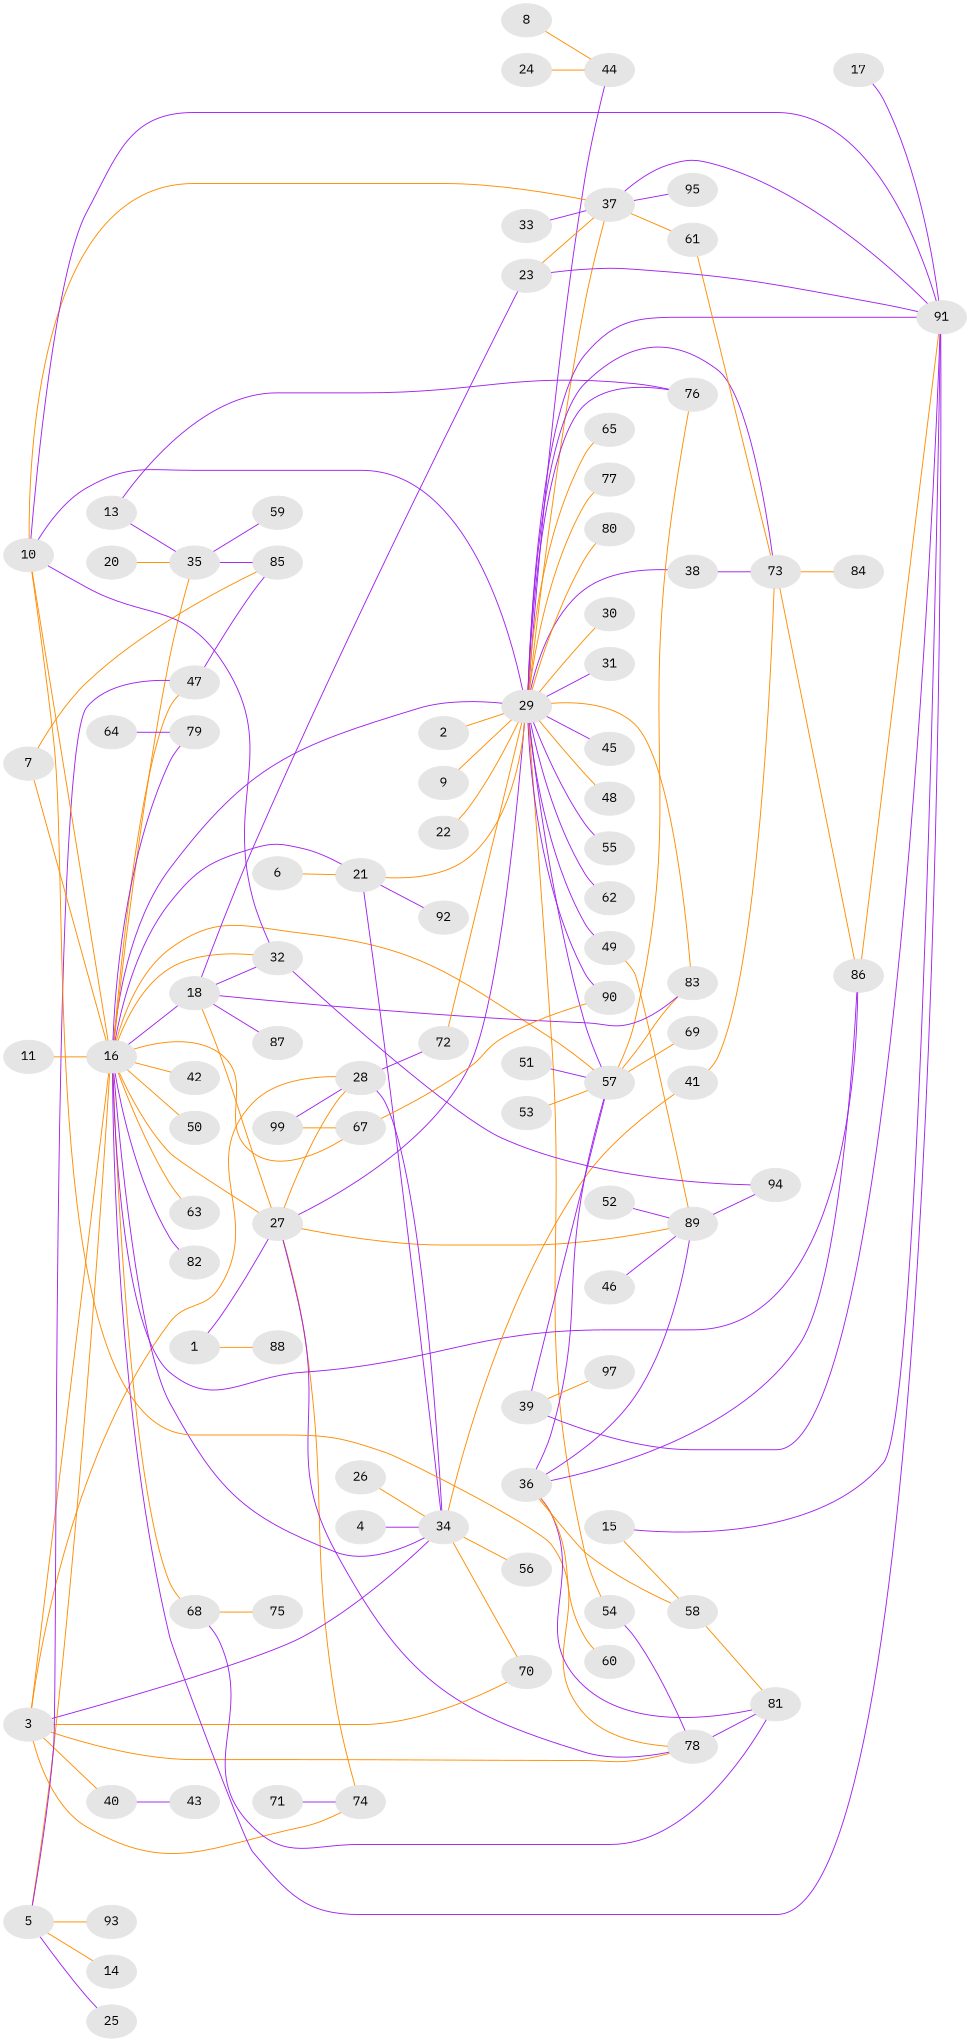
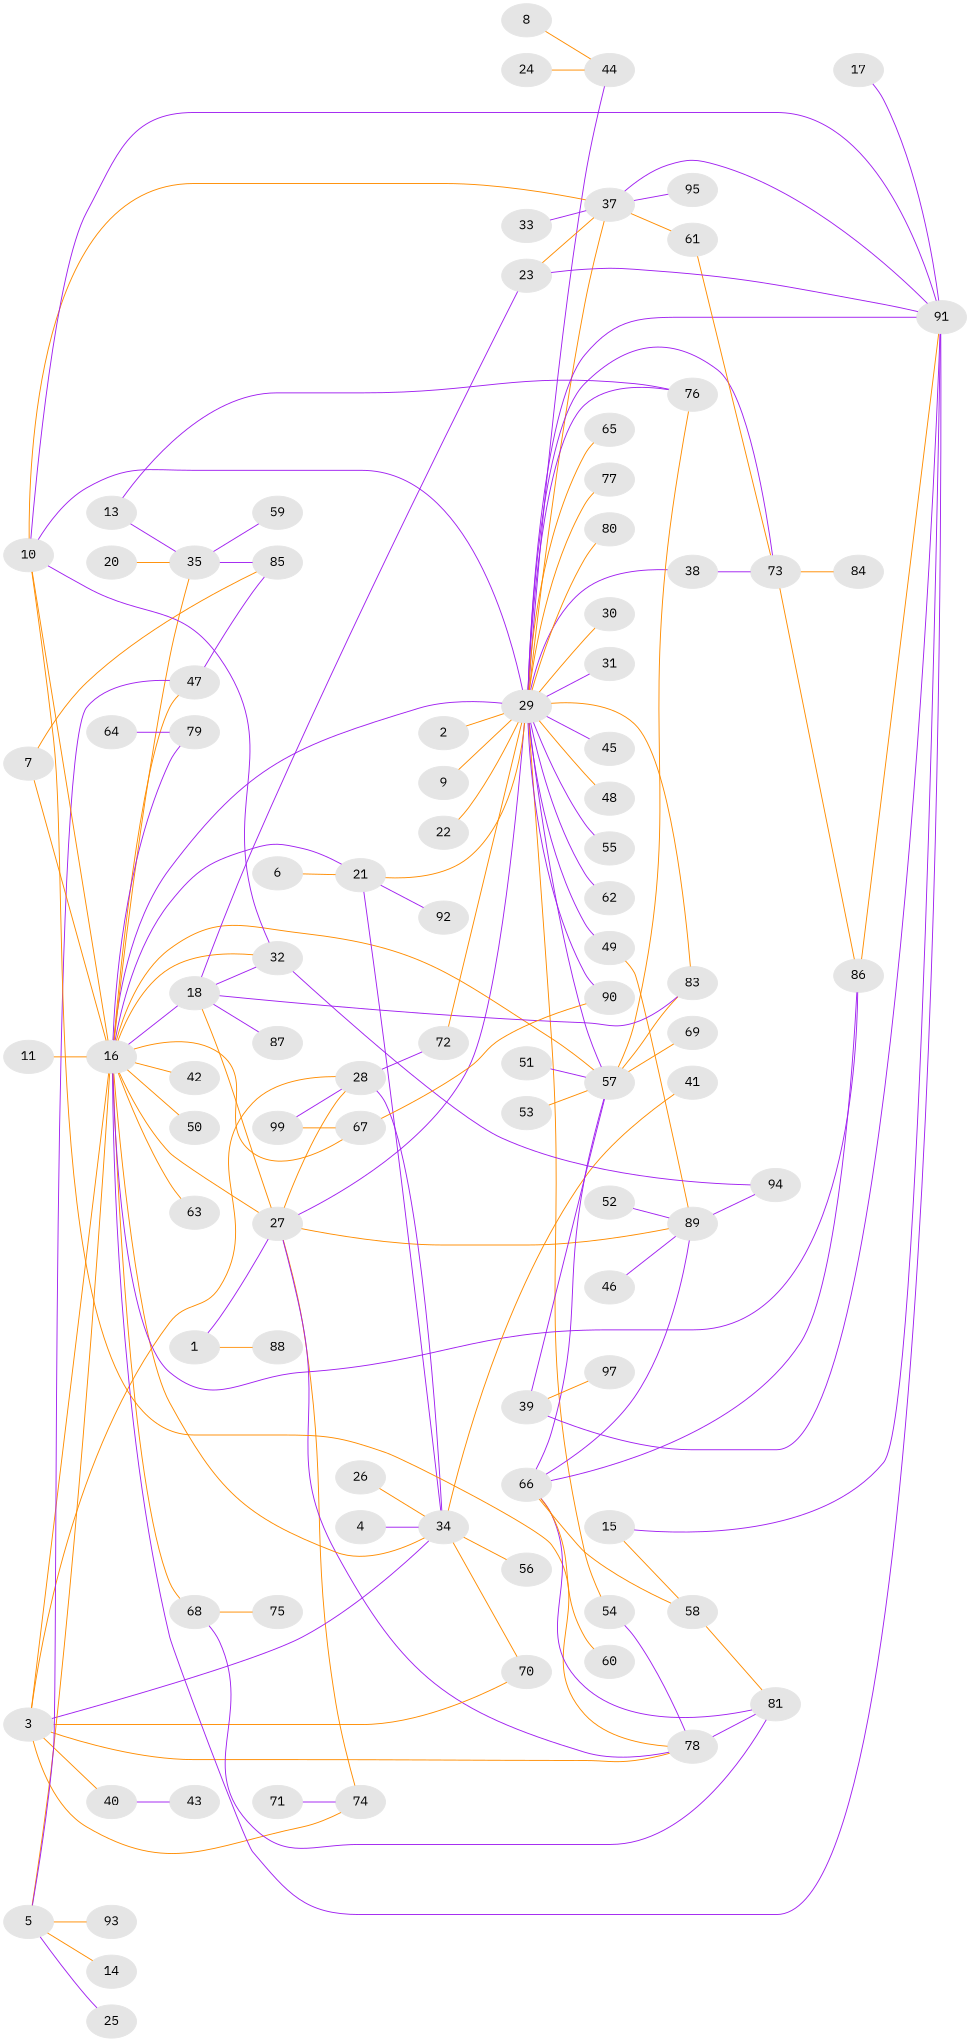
edge "73" -- "41": removed
node "82": removed
edge "16" -- "34": color purple -> darkorange
node "36": label "36" -> "66"
